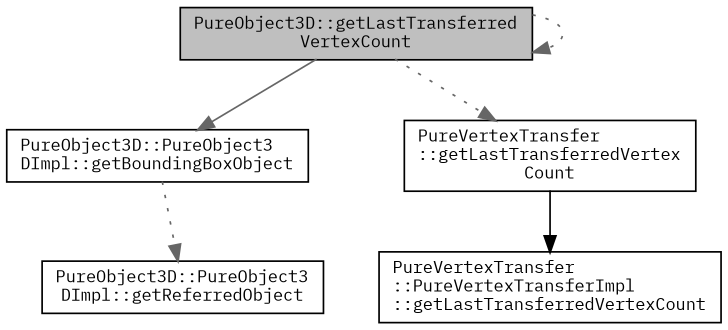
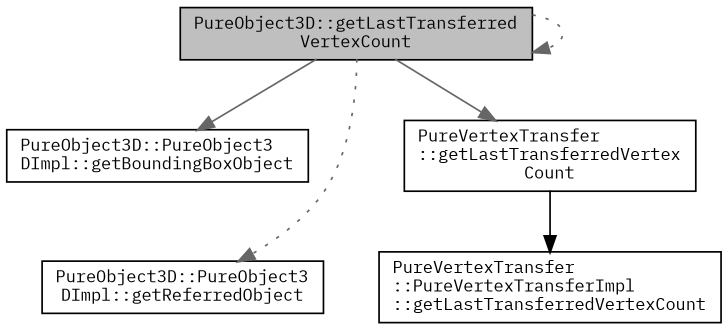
edge "PureObject3D::getLastTransferred VertexCount" -> "PureVertexTransfer ::getLastTransferredVertex Count": style dotted -> solid
edge "PureObject3D::PureObject3 DImpl::getBoundingBoxObject" -> "PureObject3D::PureObject3 DImpl::getReferredObject": now "PureObject3D::getLastTransferred VertexCount" -> "PureObject3D::PureObject3 DImpl::getReferredObject"
